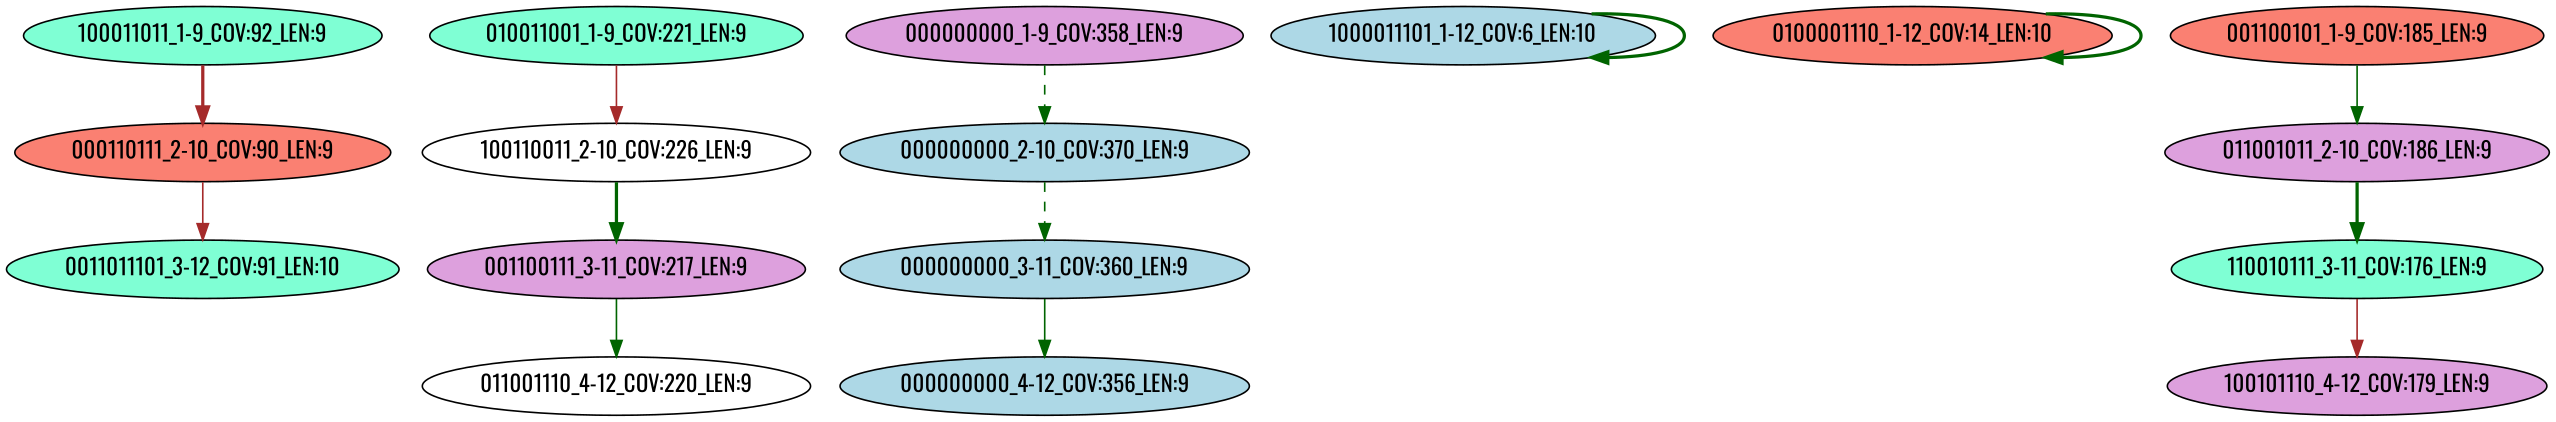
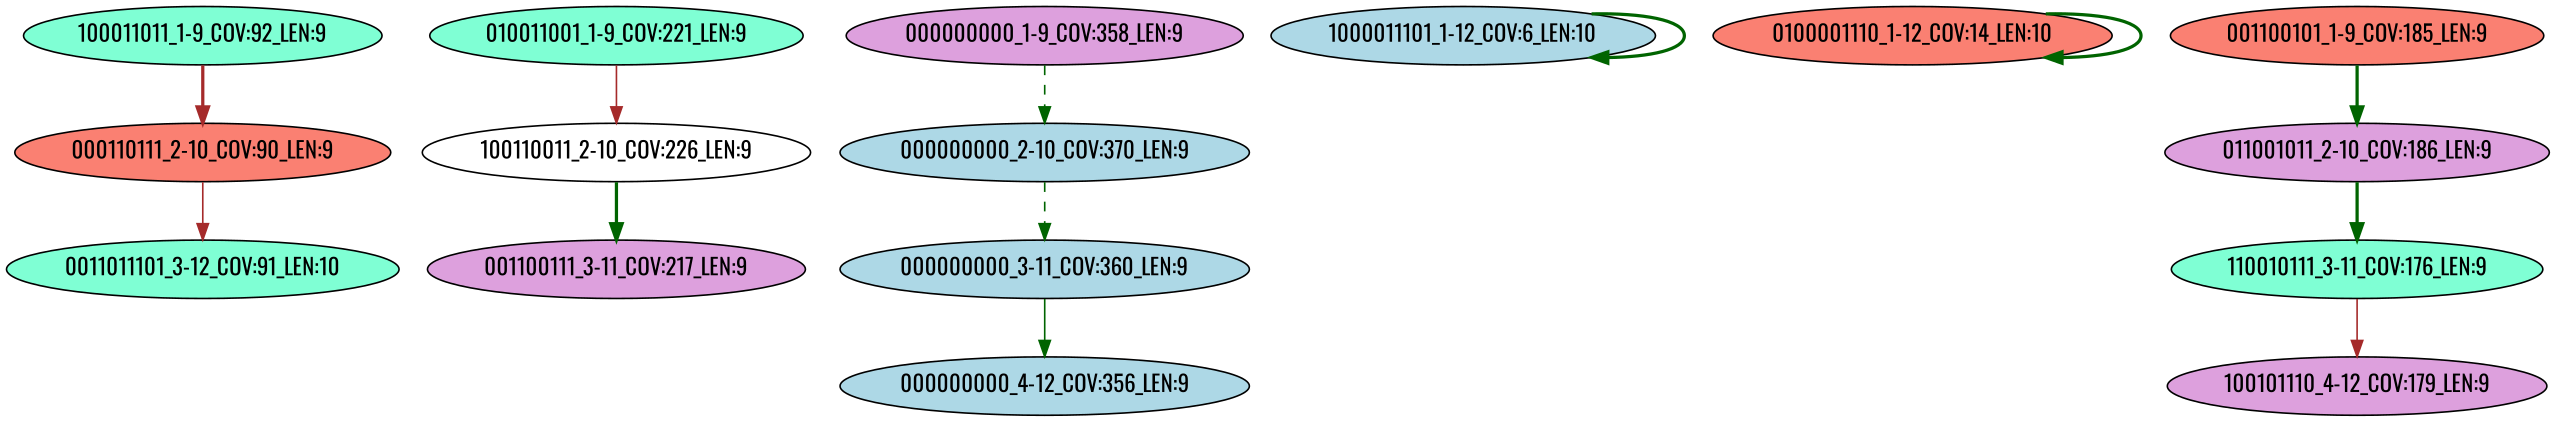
edge "001100101_1-9_COV:185_LEN:9" -> "011001011_2-10_COV:186_LEN:9": style solid -> bold
node "011001110_4-12_COV:220_LEN:9": removed
